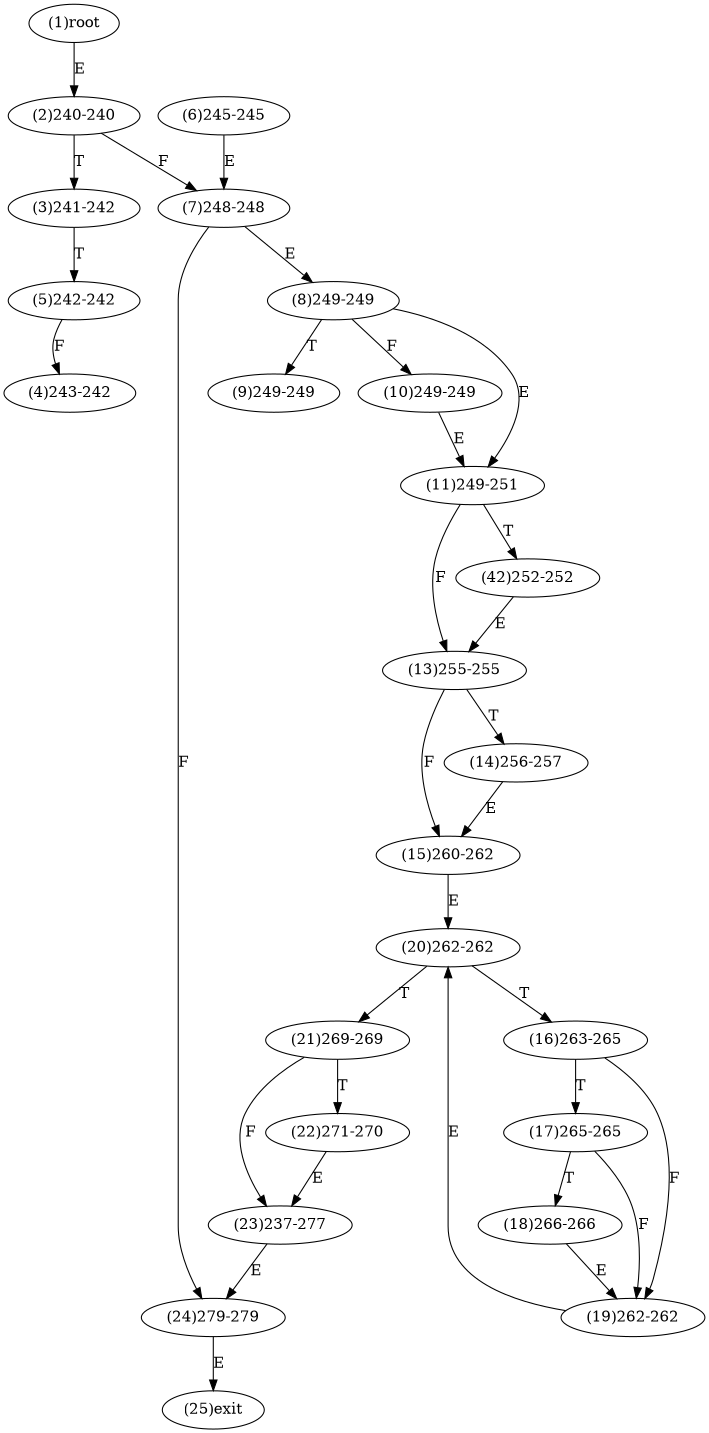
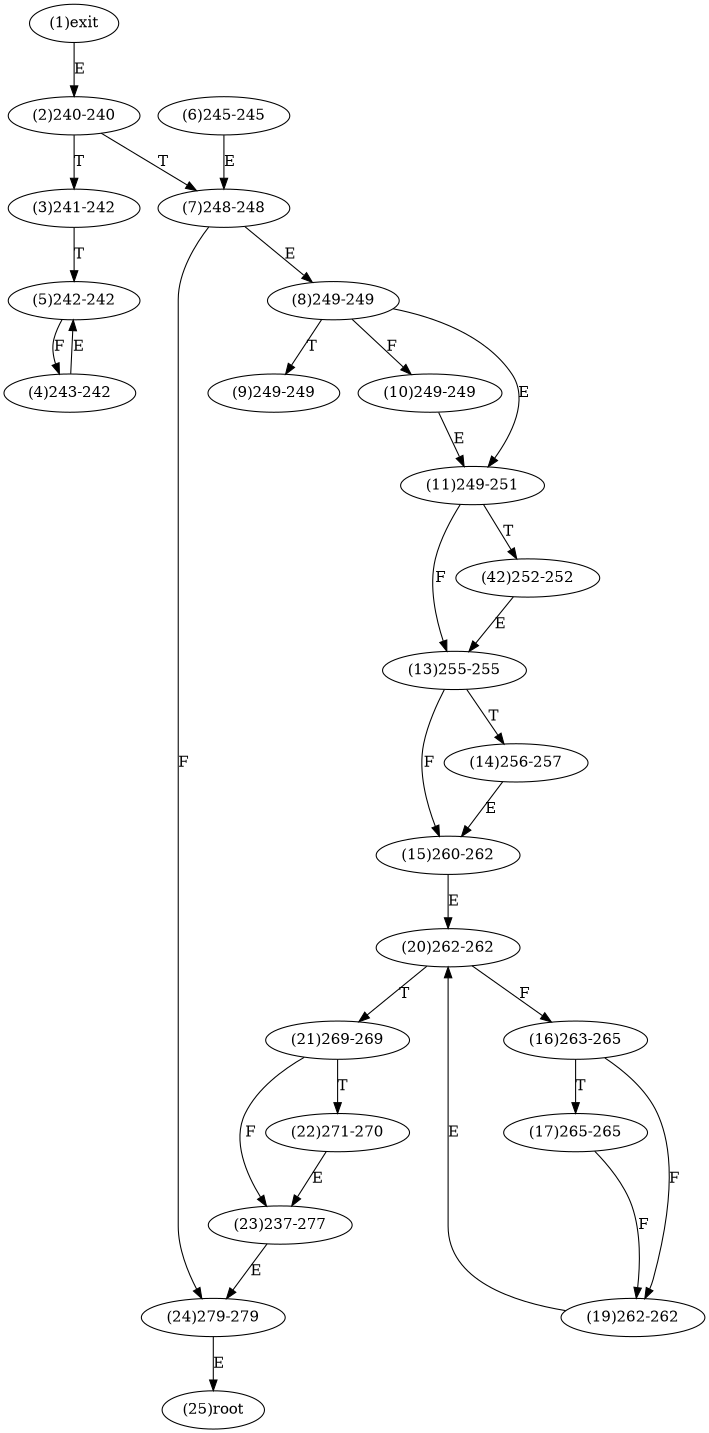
node "(1)root": label "(1)root" -> "(1)exit"
edge "(2)240-240" -> "(7)248-248": label "F" -> "T"
edge "(4)243-242" -> "(5)242-242": added, label "E"
edge "(20)262-262" -> "(16)263-265": label "T" -> "F"
node "(18)266-266": removed
node "(25)exit": label "(25)exit" -> "(25)root"
